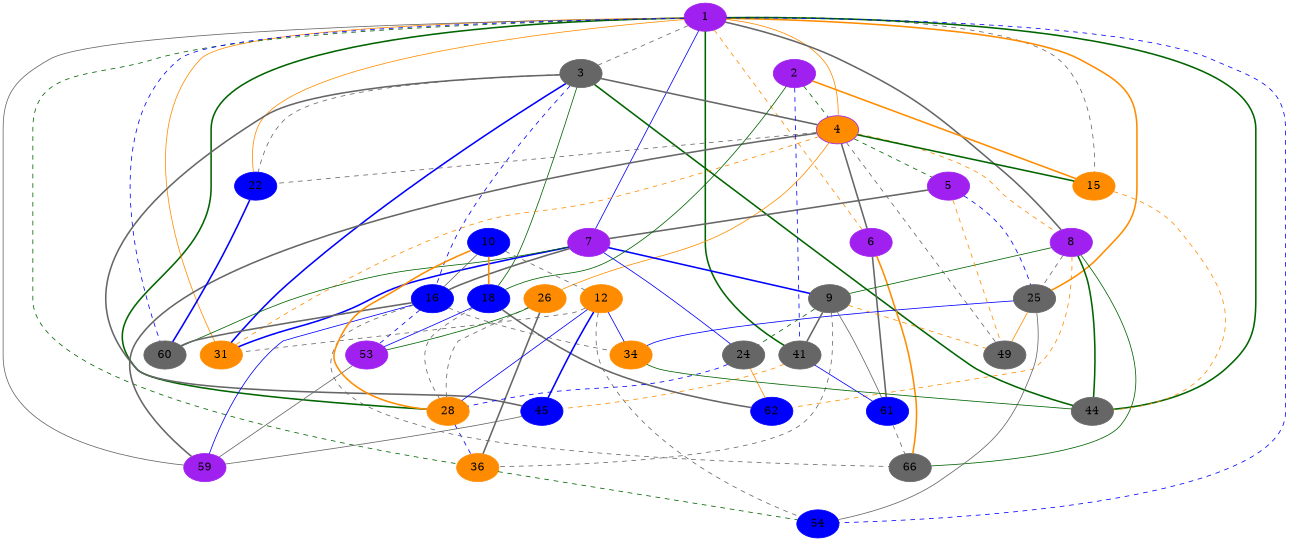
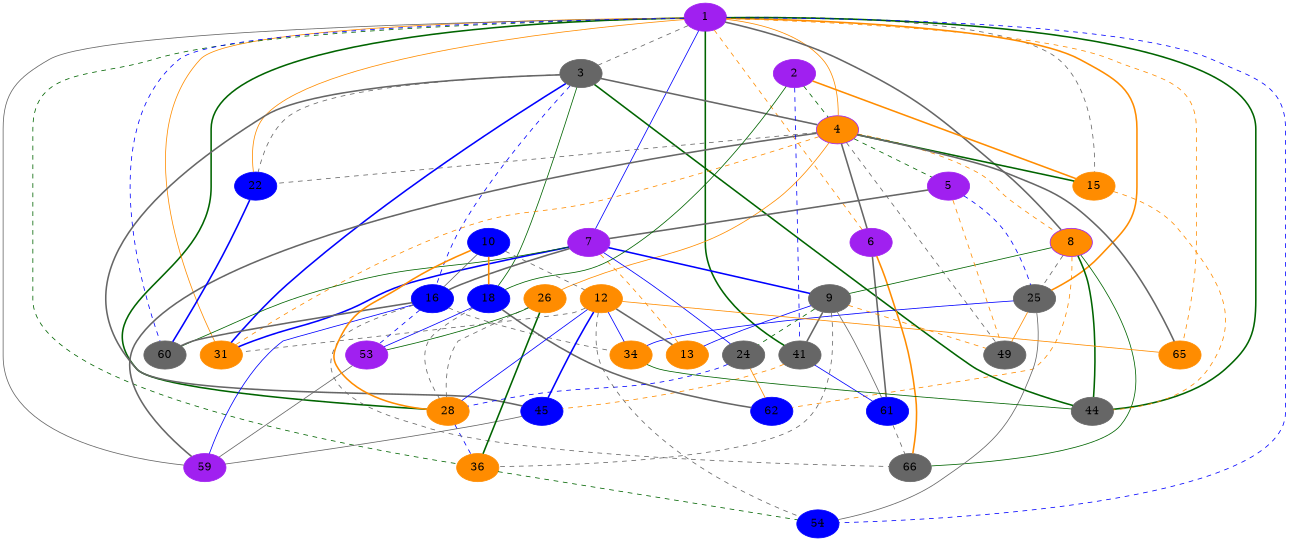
node "8": fillcolor purple -> darkorange
node "13": added
node "65": added
edge "26" -- "36": color gray40 -> darkgreen
